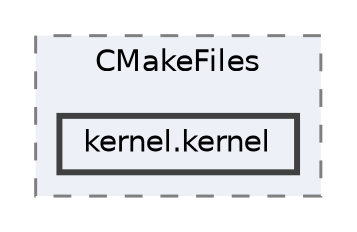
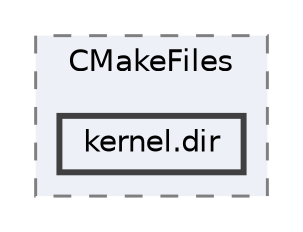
node "kernel.kernel": label "kernel.kernel" -> "kernel.dir"
